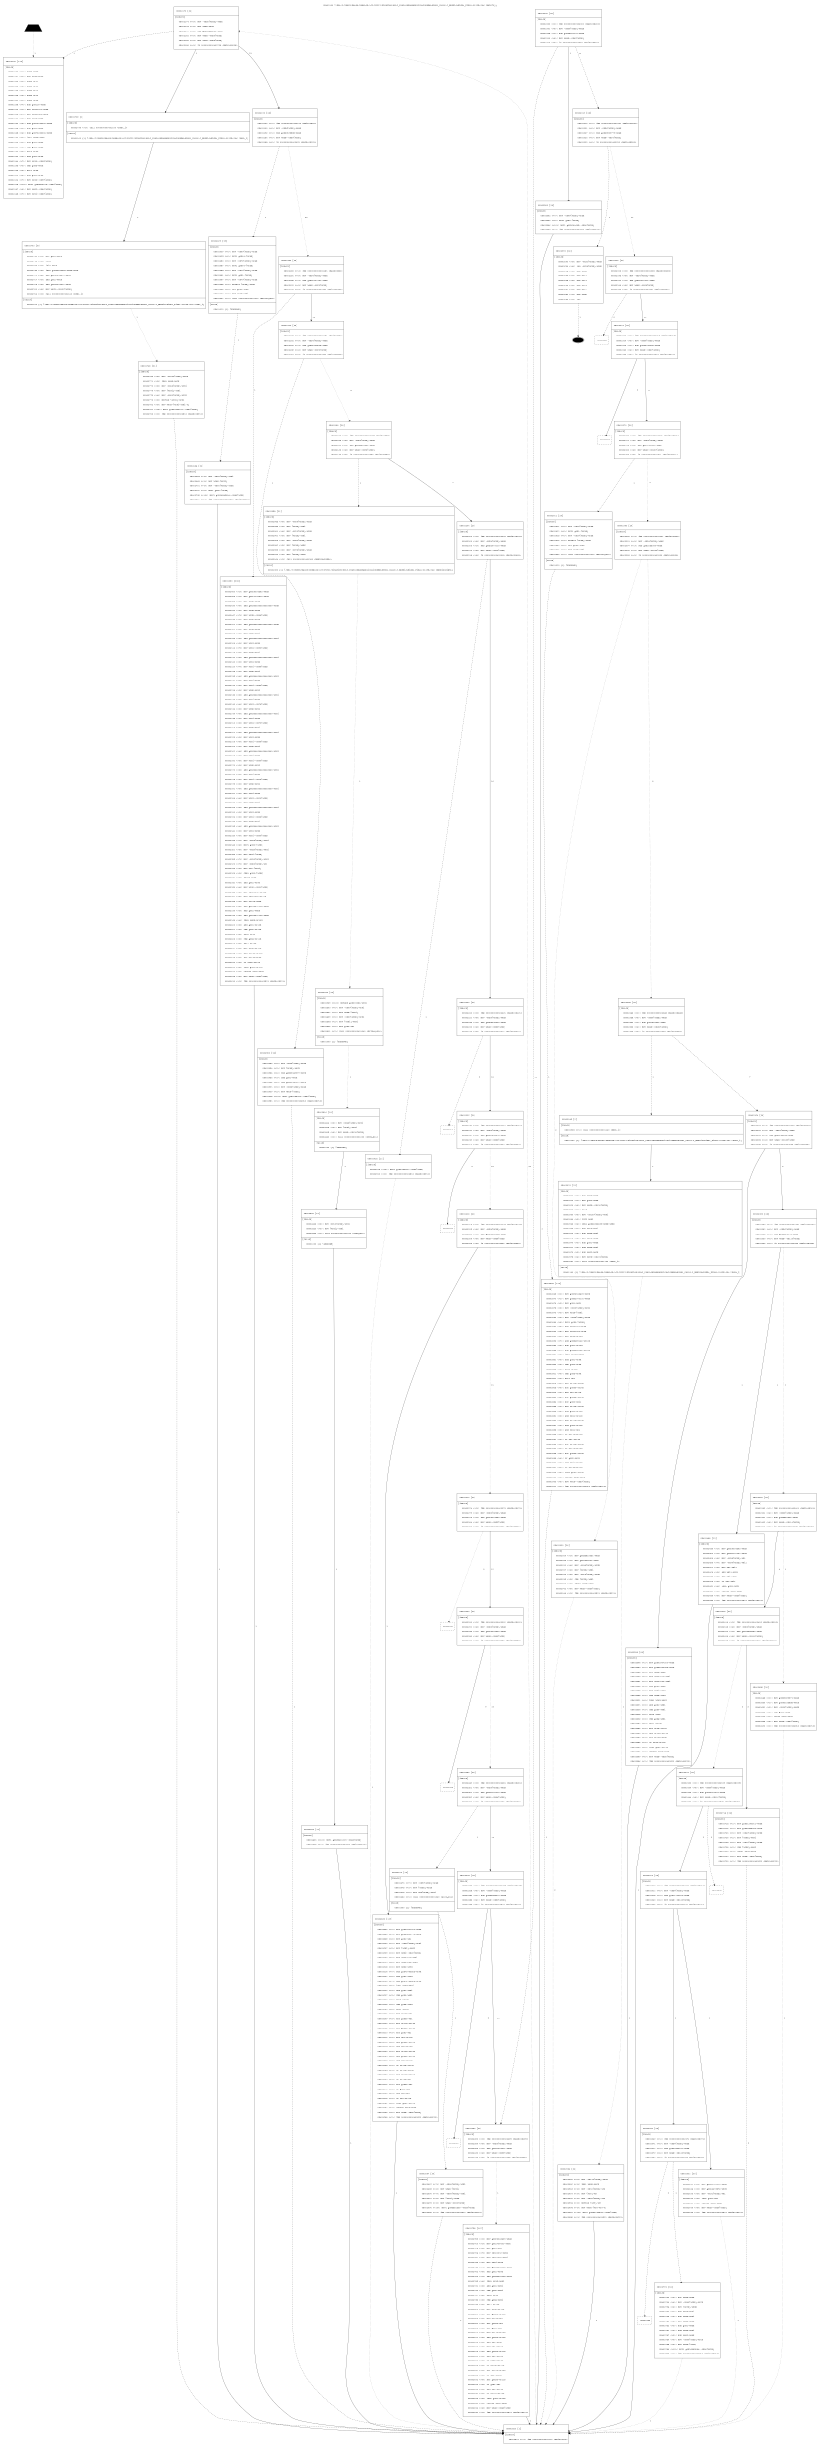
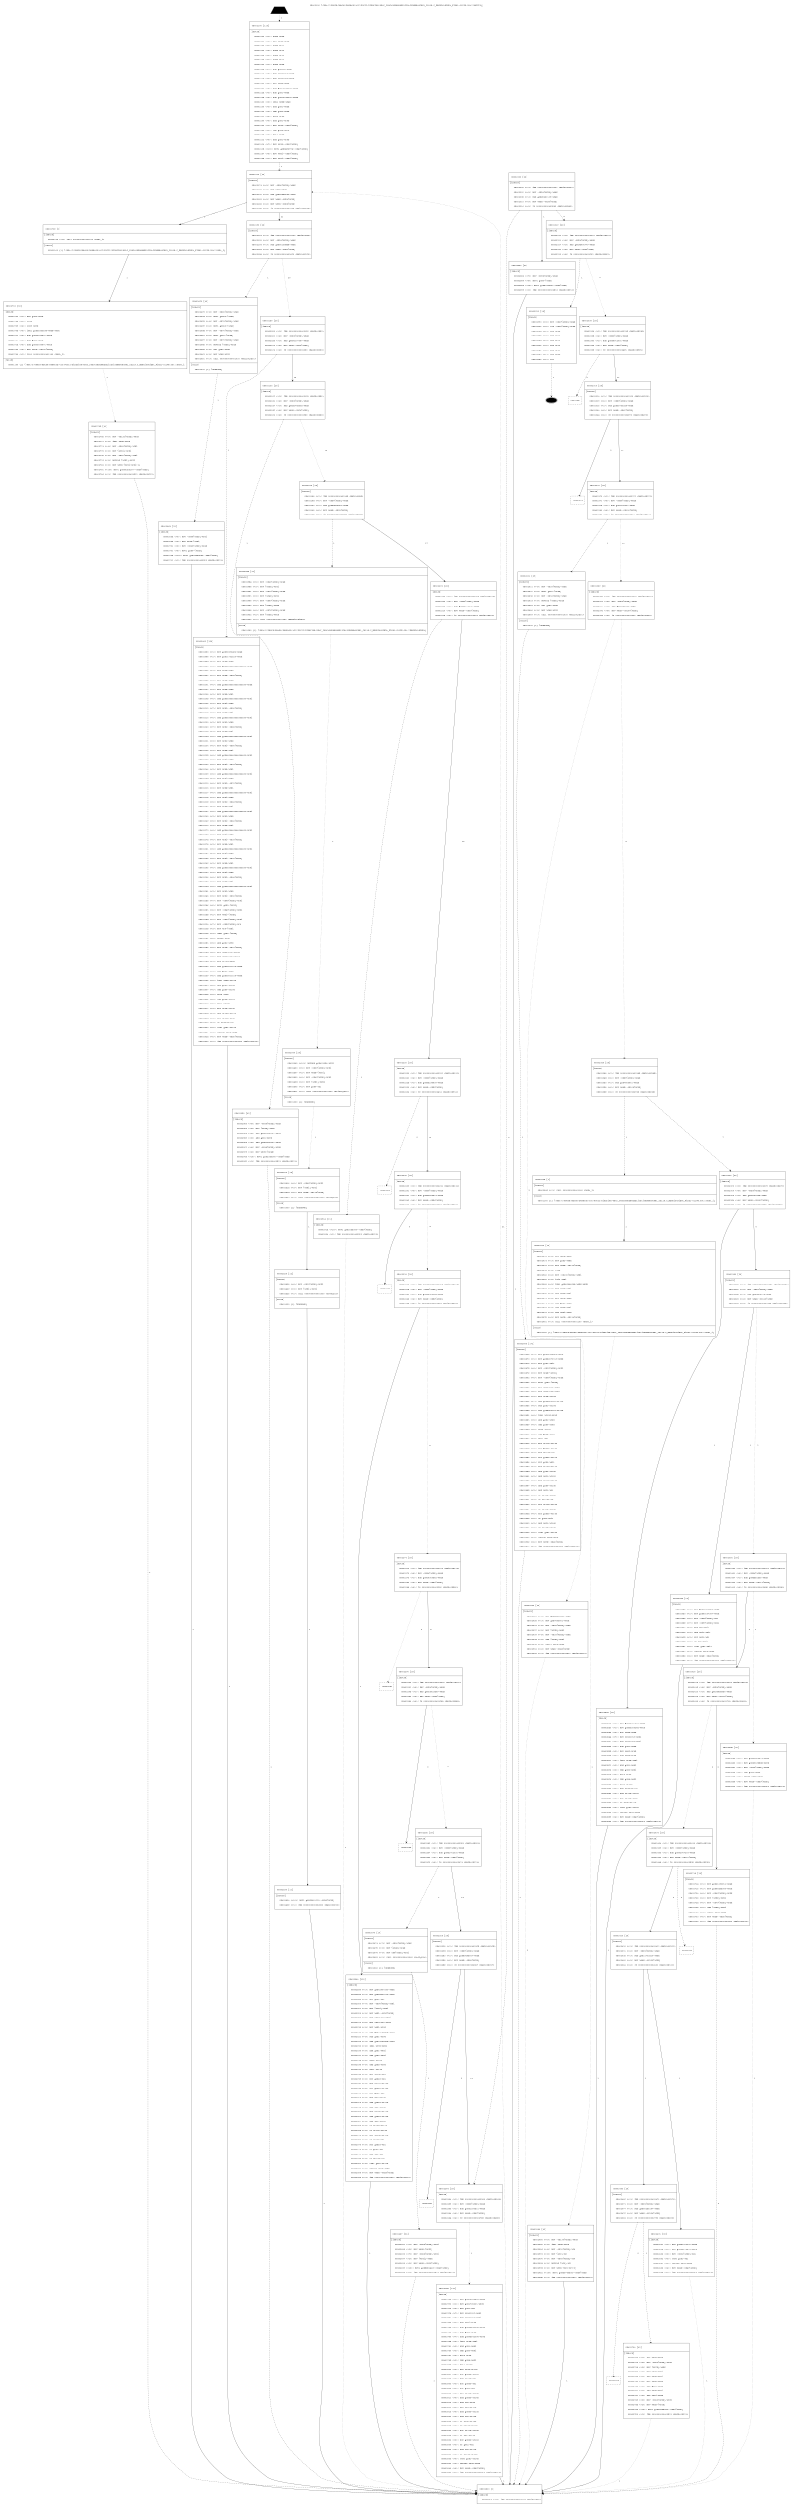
edge "0x402174 [32]" -> "0x402100 [116]": reversed
